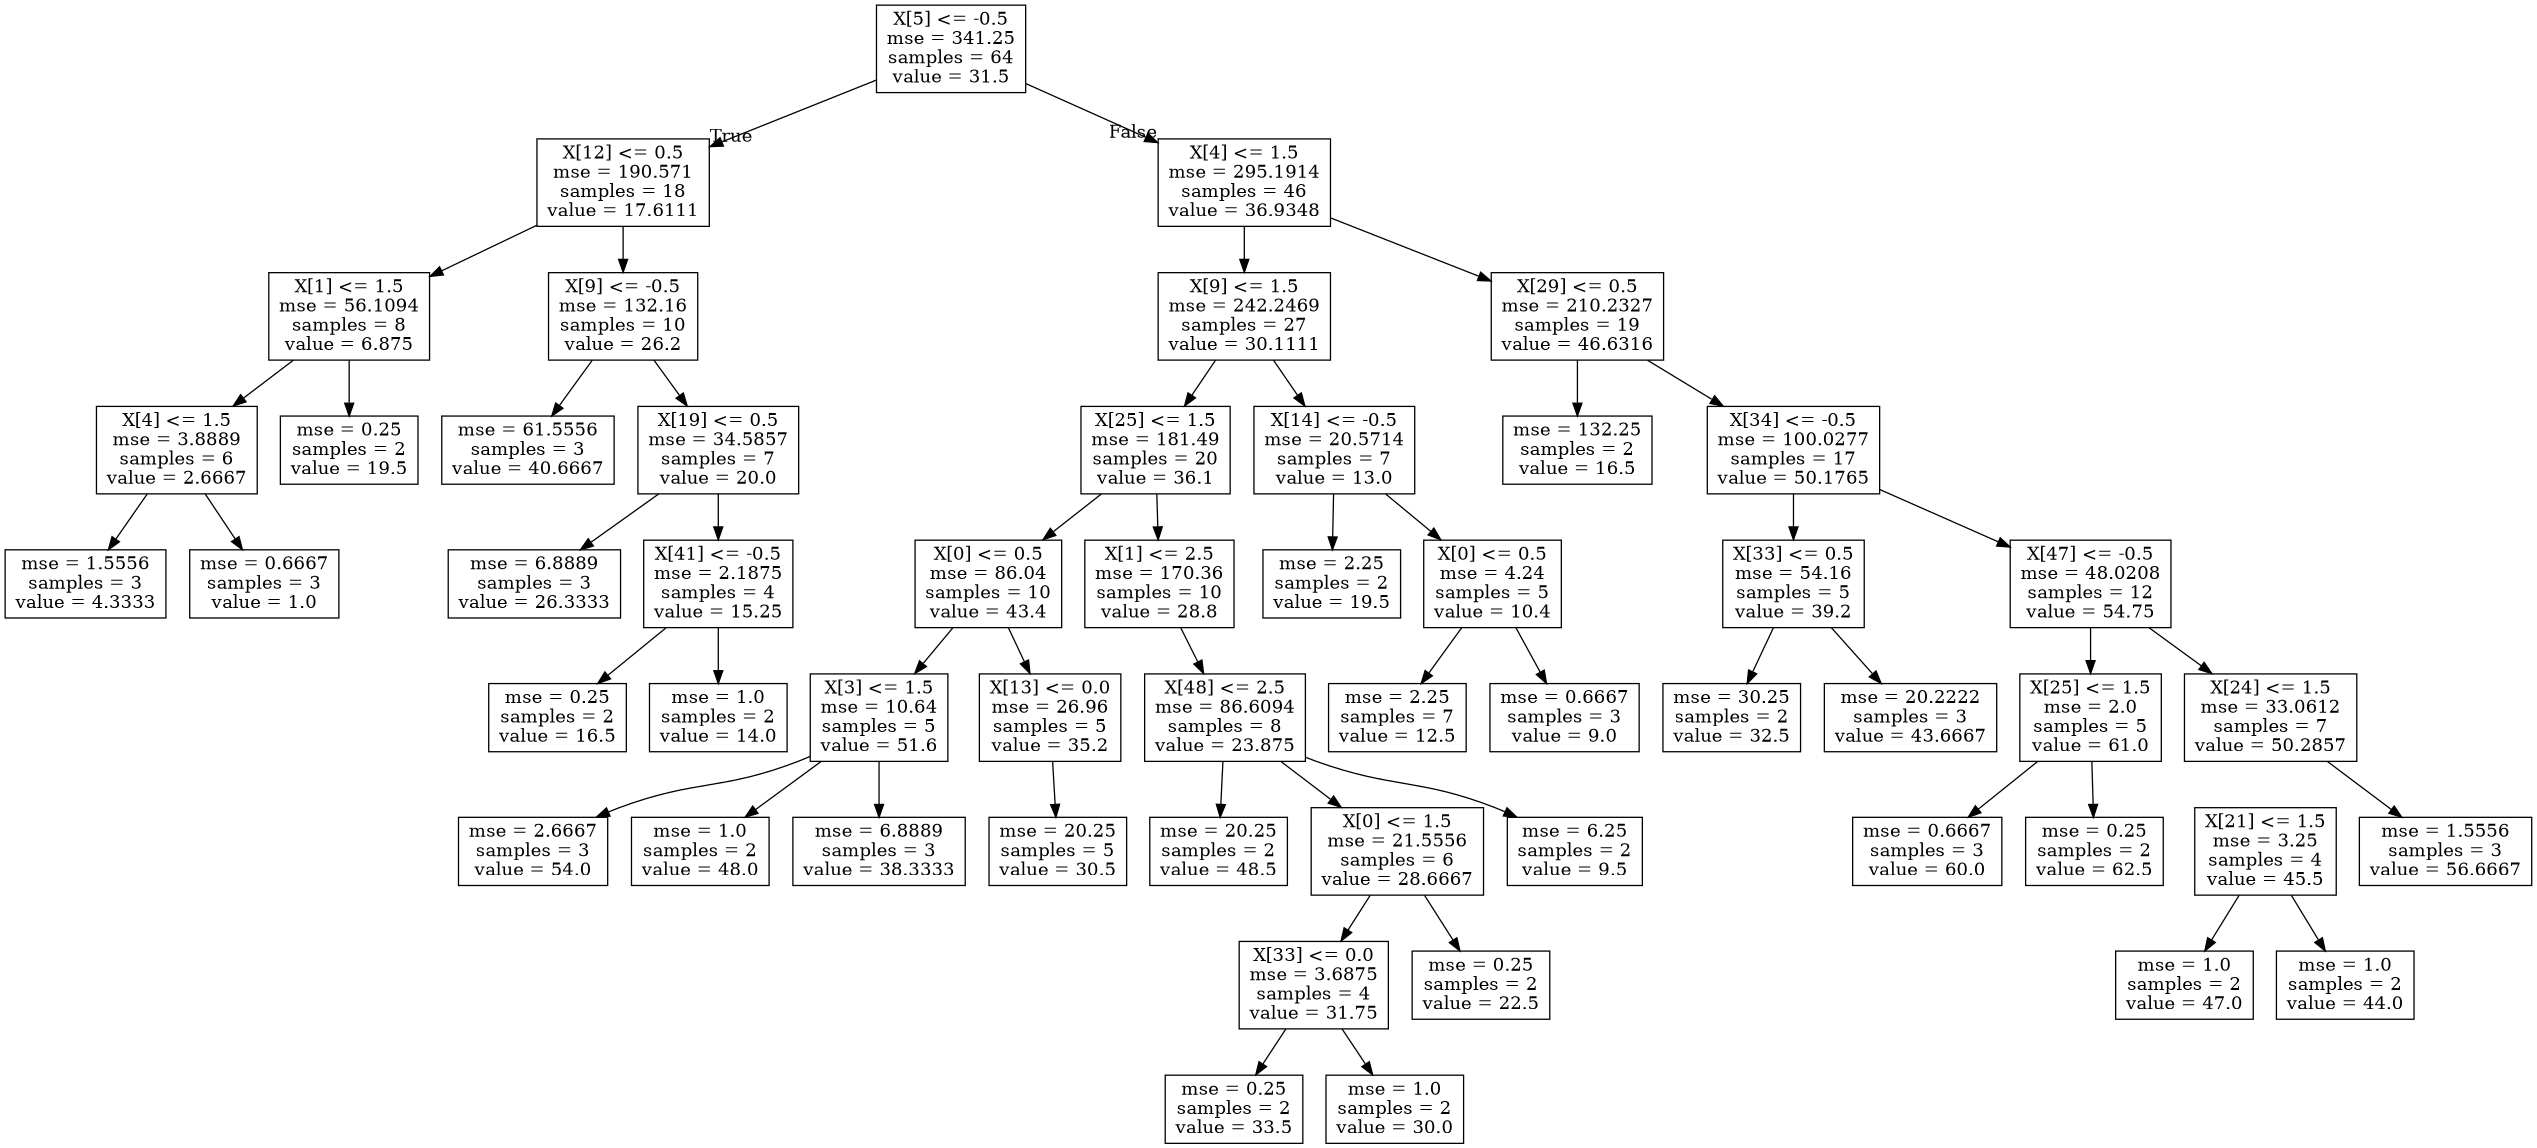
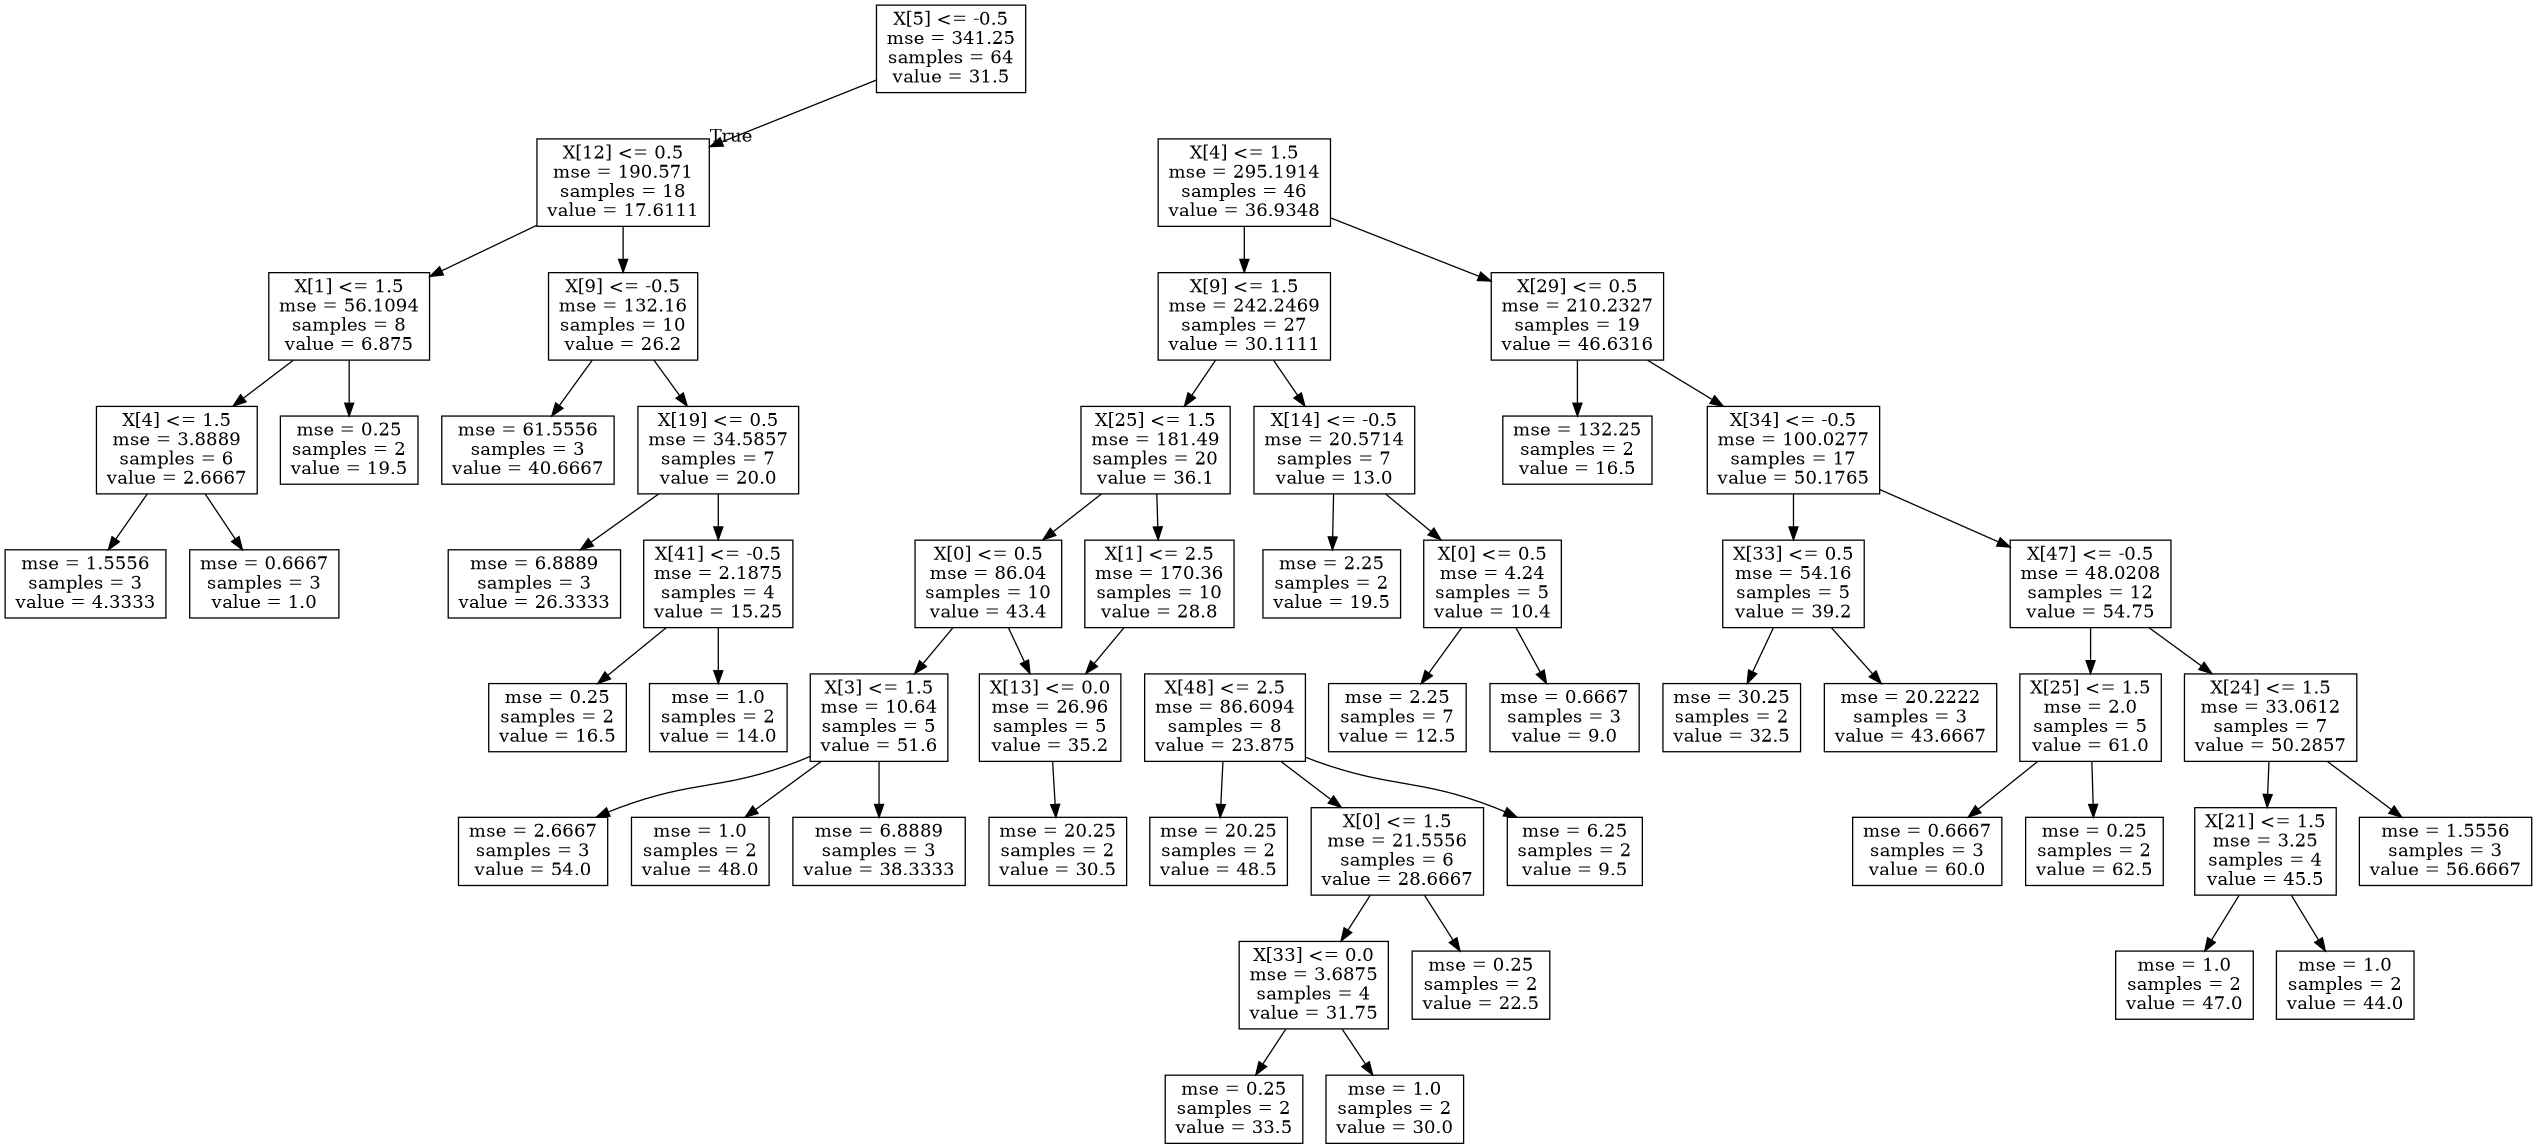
edge "X[5] <= -0.5 mse = 341.25 samples = 64 value = 31.5" -> "X[4] <= 1.5 mse = 295.1914 samples = 46 value = 36.9348": removed
edge "X[1] <= 2.5 mse = 170.36 samples = 10 value = 28.8" -> "X[48] <= 2.5 mse = 86.6094 samples = 8 value = 23.875": now "X[1] <= 2.5 mse = 170.36 samples = 10 value = 28.8" -> "X[13] <= 0.0 mse = 26.96 samples = 5 value = 35.2"
edge "X[24] <= 1.5 mse = 33.0612 samples = 7 value = 50.2857" -> "X[21] <= 1.5 mse = 3.25 samples = 4 value = 45.5": added
node "mse = 20.25 samples = 5 value = 30.5": label "mse = 20.25 samples = 5 value = 30.5" -> "mse = 20.25 samples = 2 value = 30.5"
